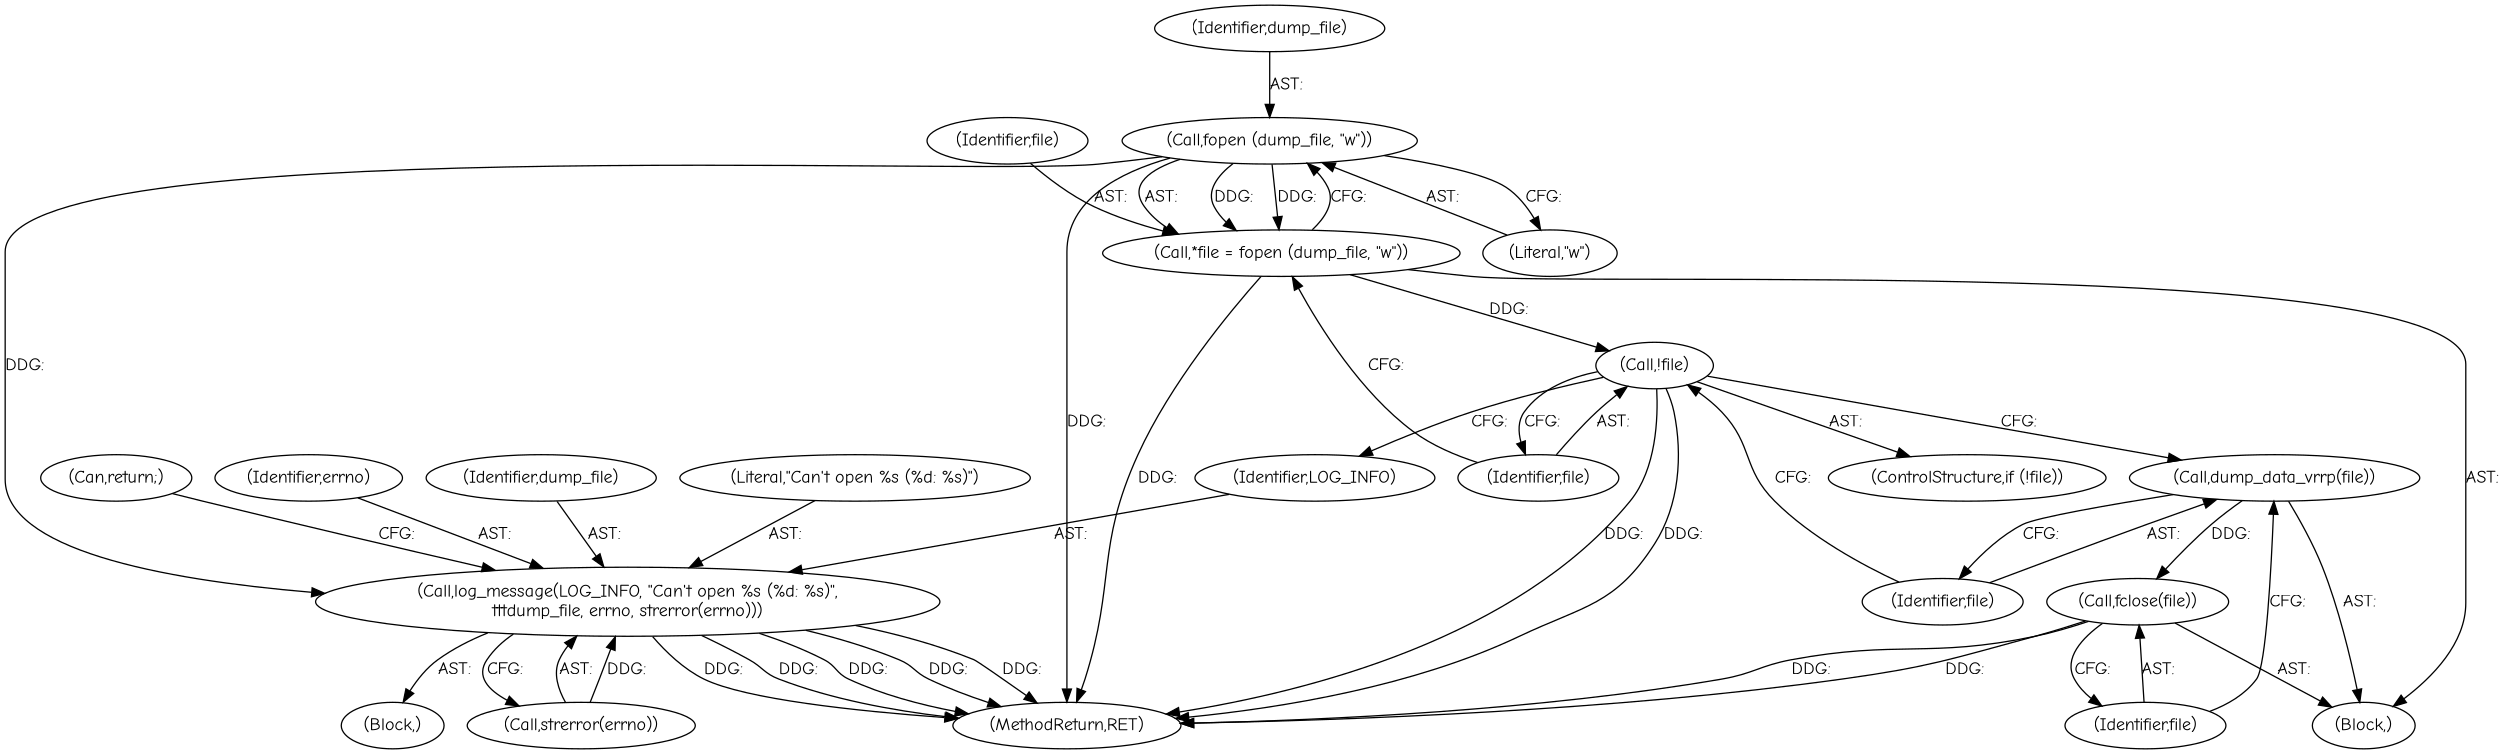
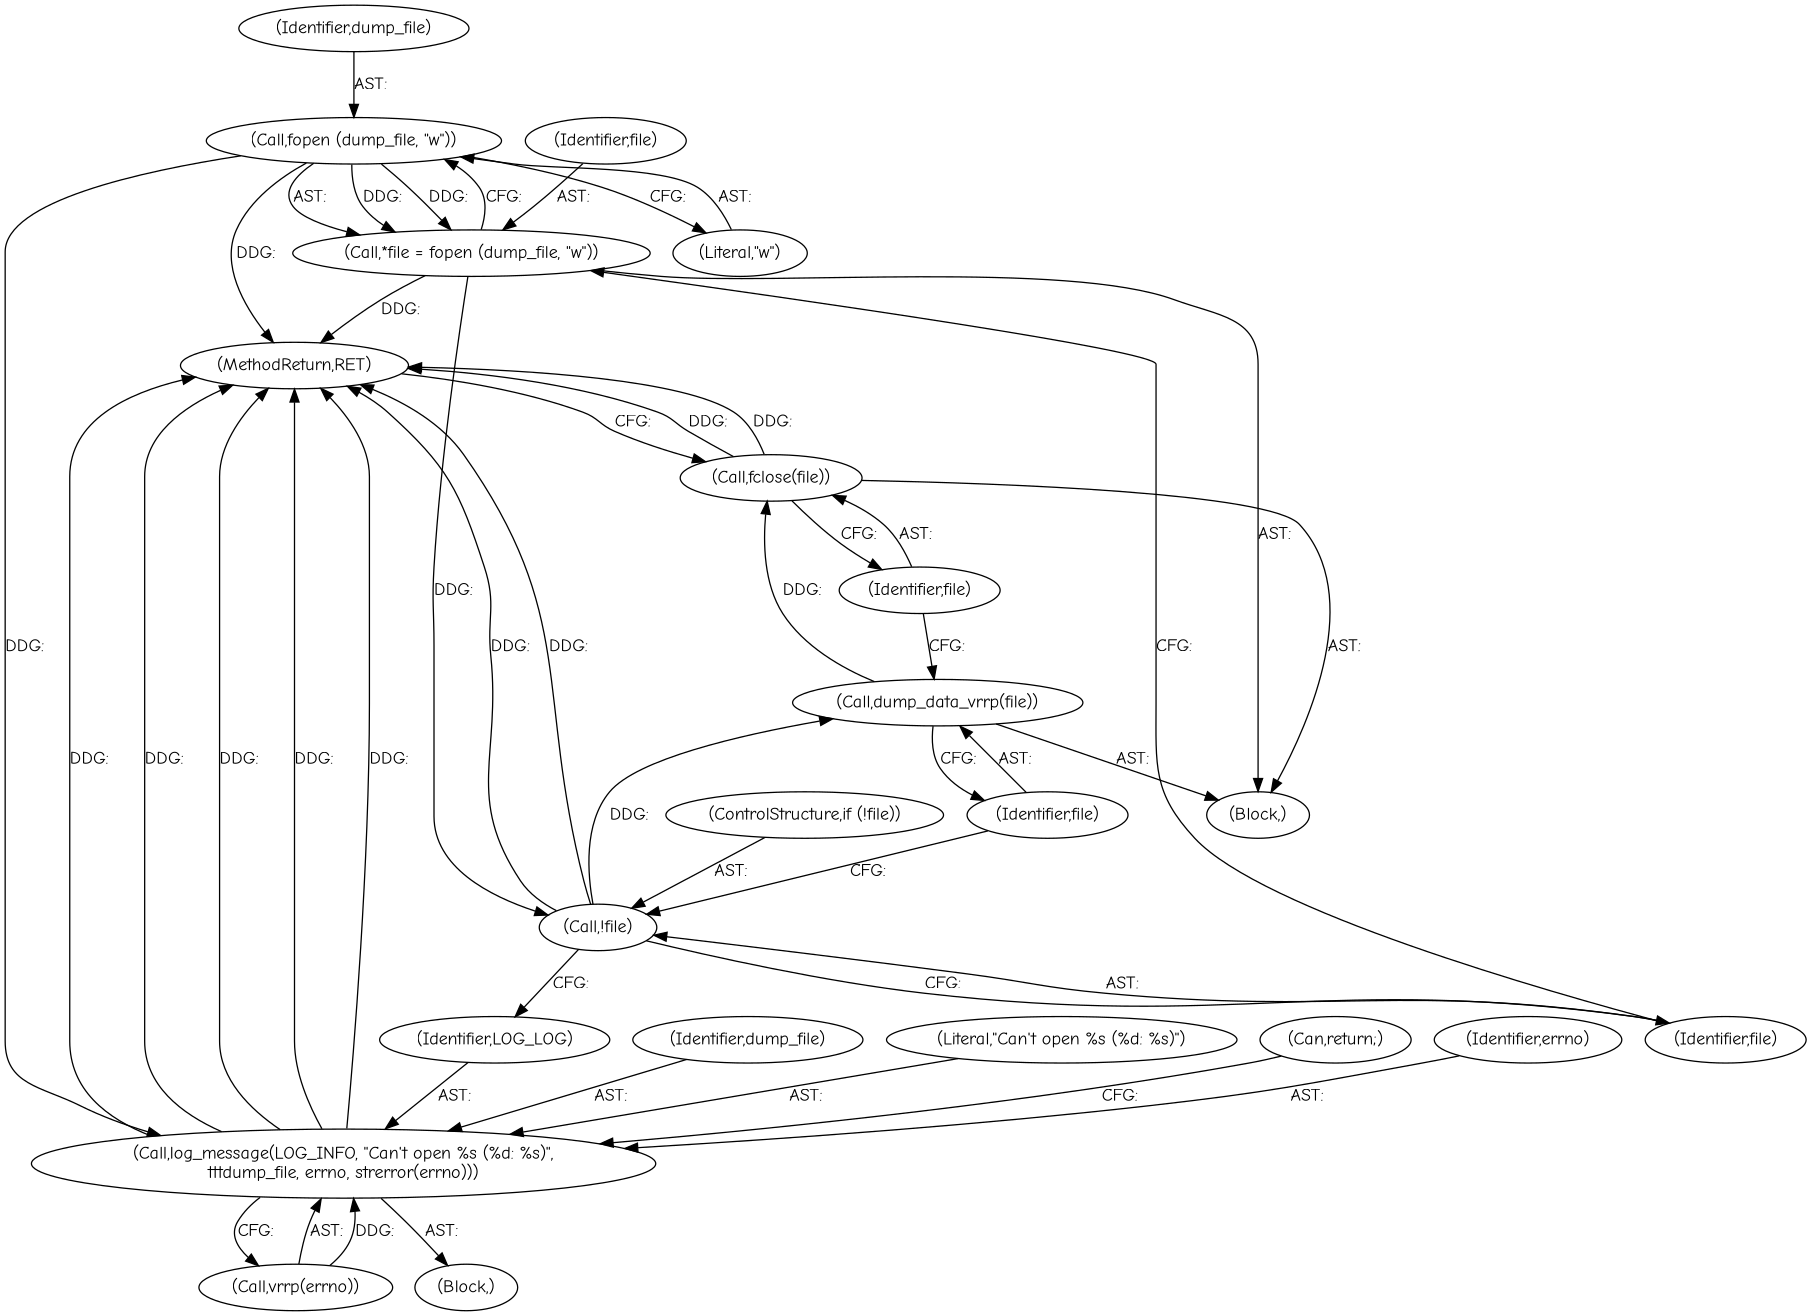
edge "(MethodReturn,RET)" -> "(Call,fclose(file))": added, label "CFG:"
edge "(Call,!file)" -> "(ControlStructure,if (!file))": reversed
edge "(Call,!file)" -> "(Call,dump_data_vrrp(file))": label "CFG: " -> "DDG: "
node "(Identifier,LOG_INFO)": label "(Identifier,LOG_INFO)" -> "(Identifier,LOG_LOG)"
node "(Call,strerror(errno))": label "(Call,strerror(errno))" -> "(Call,vrrp(errno))"
